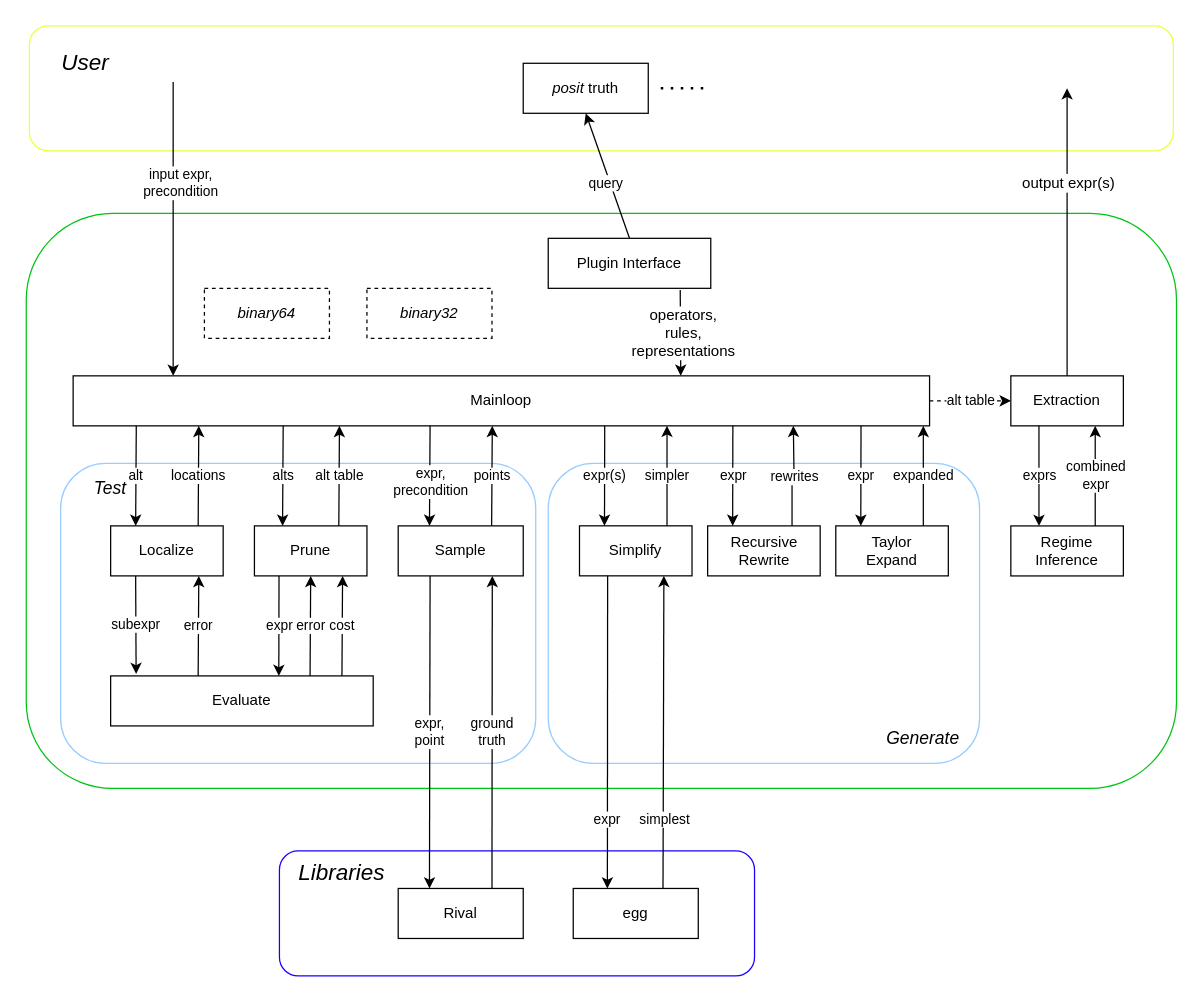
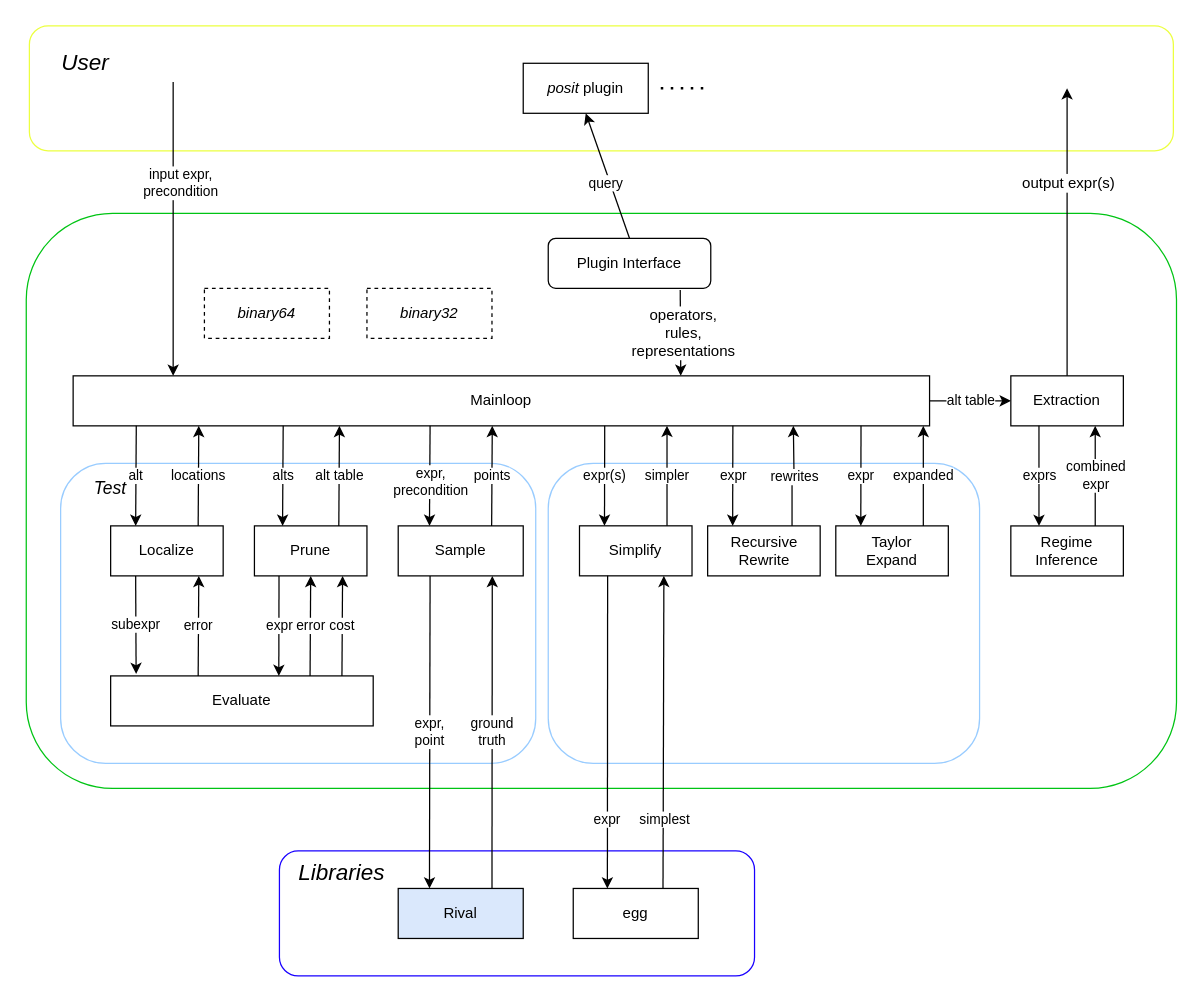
node "posit truth": label "posit truth" -> "posit plugin"
node "Plugin Interface": shape rectangle -> rounded rectangle
edge "Mainloop" -> "Extraction": style dashed -> solid
node "Generate": removed
node "Rival": fillcolor #ffffff -> #dae8fc
